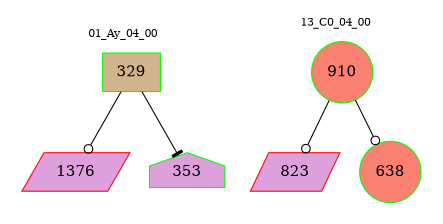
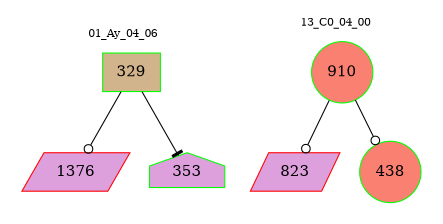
cluster "01_Ay_04_00": label "01_Ay_04_00" -> "01_Ay_04_06"
node "638": label "638" -> "438"
